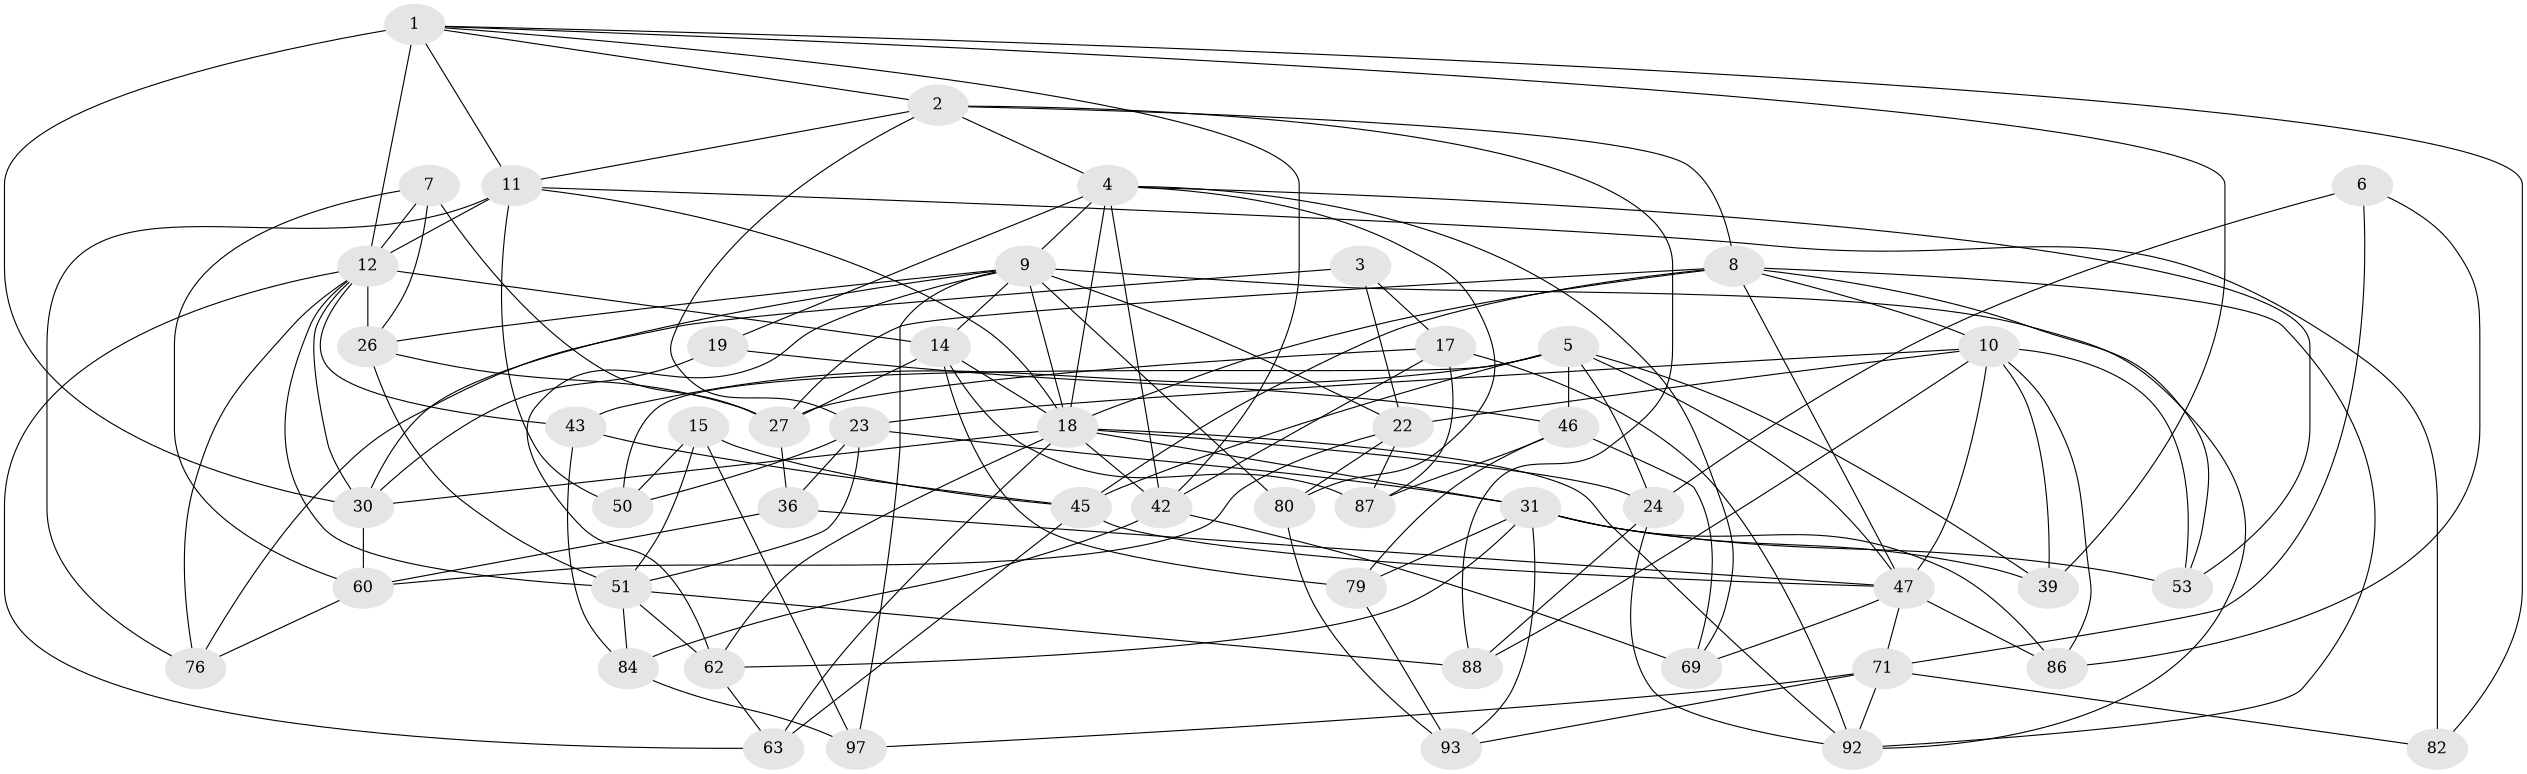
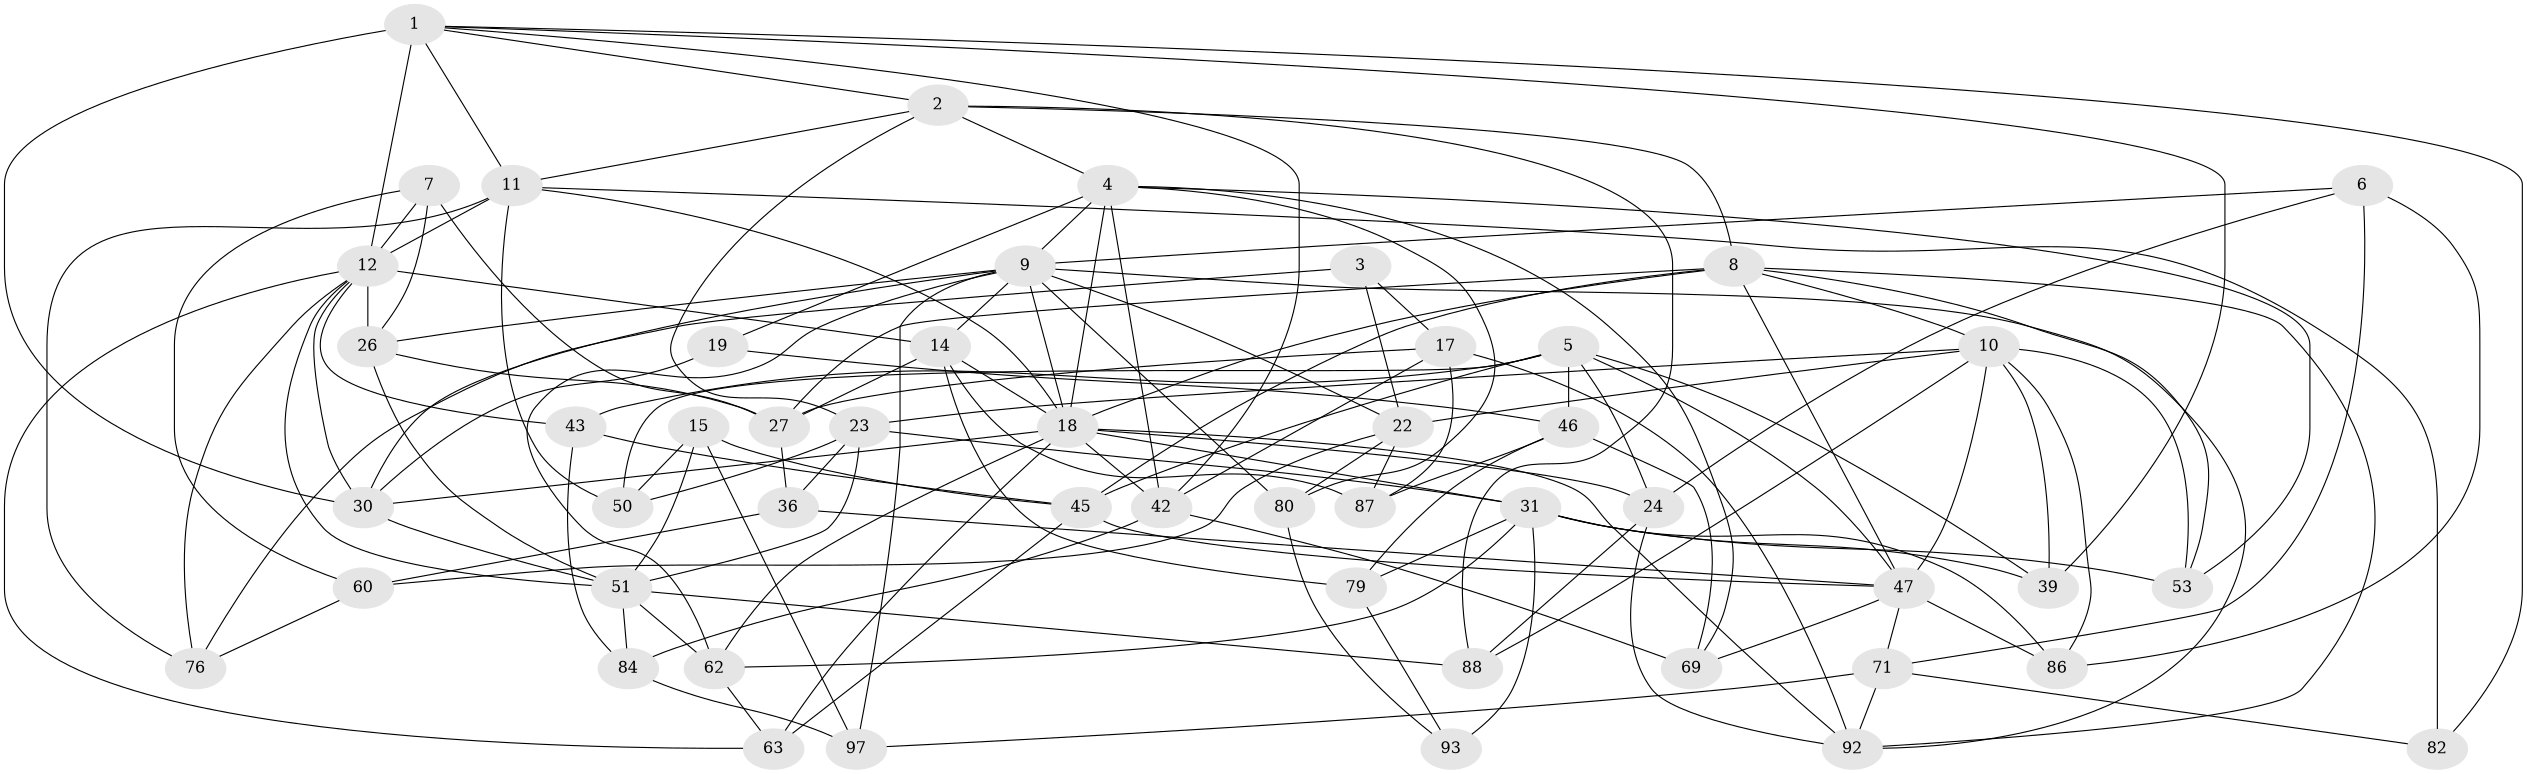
edge "6" -- "9": added
edge "30" -- "60": now "30" -- "51"
edge "71" -- "93": removed
